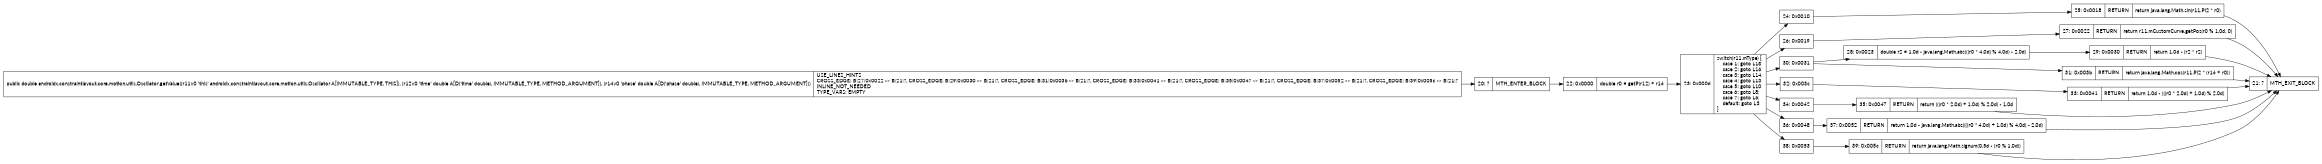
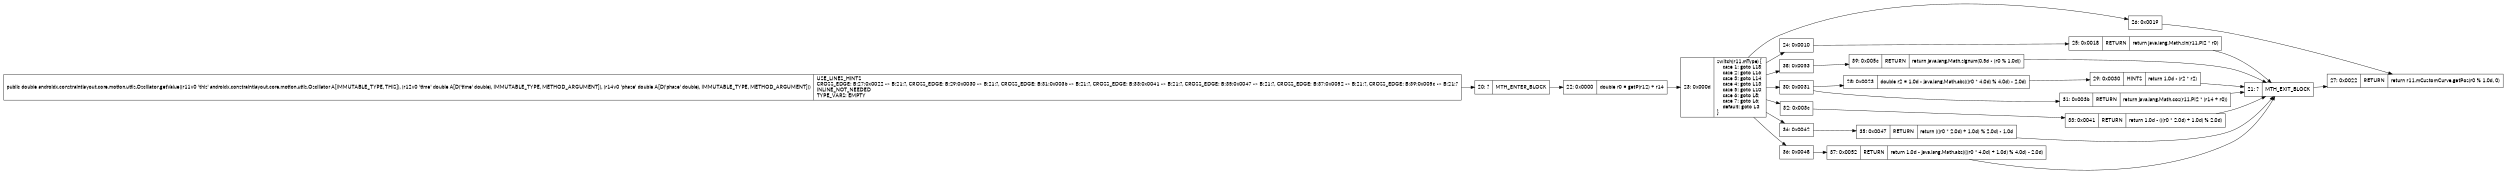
node "29: 0x0030": text "RETURN" -> "HINTS"
edge "27: 0x0022" -> "21: ?": reversed
